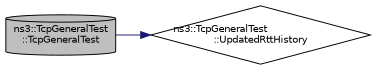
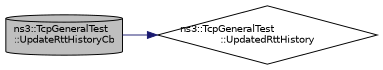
node "ns3::TcpGeneralTest ::TcpGeneralTest": label "ns3::TcpGeneralTest ::TcpGeneralTest" -> "ns3::TcpGeneralTest ::UpdateRttHistoryCb"
